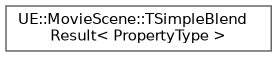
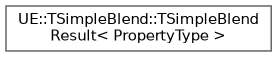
node "UE::MovieScene::TSimpleBlend Result< PropertyType >": label "UE::MovieScene::TSimpleBlend Result< PropertyType >" -> "UE::TSimpleBlend::TSimpleBlend Result< PropertyType >"
